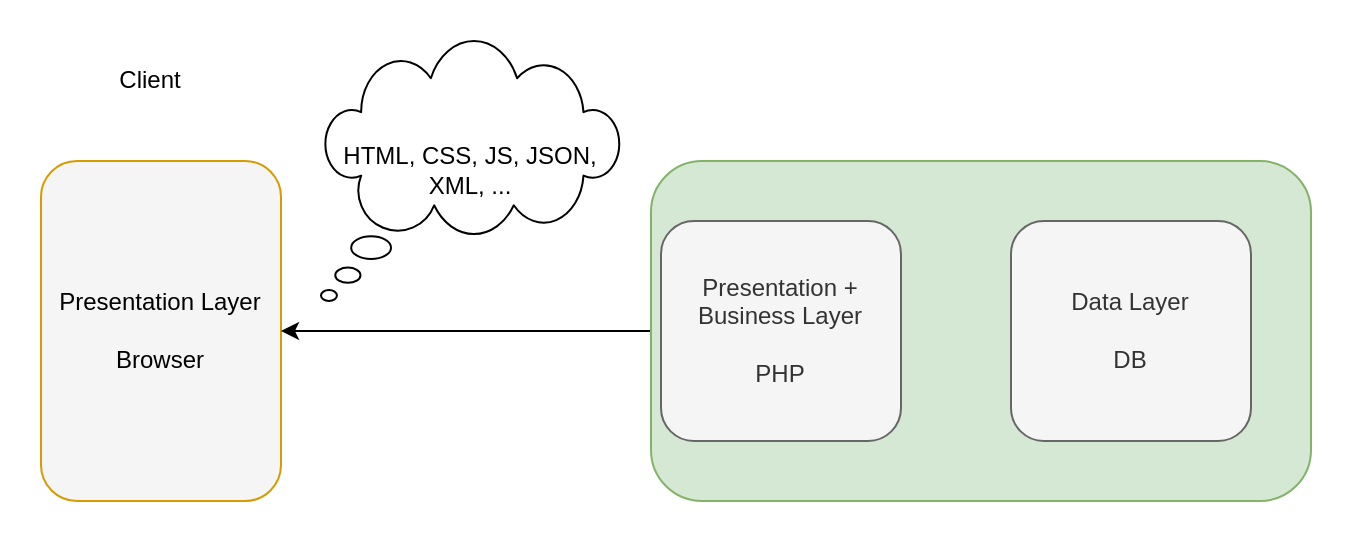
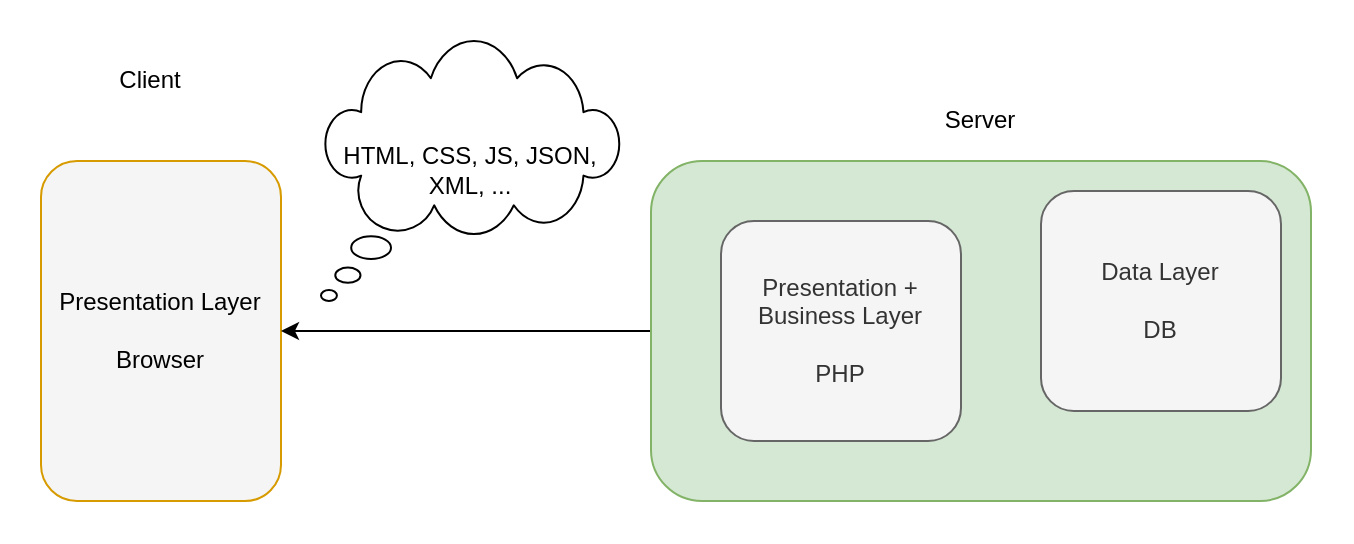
node "Server": added
node "Presentation + Business Layer PHP": moved (781, 331) -> (841, 331)
node "Data Layer DB": moved (1131, 331) -> (1161, 301)
